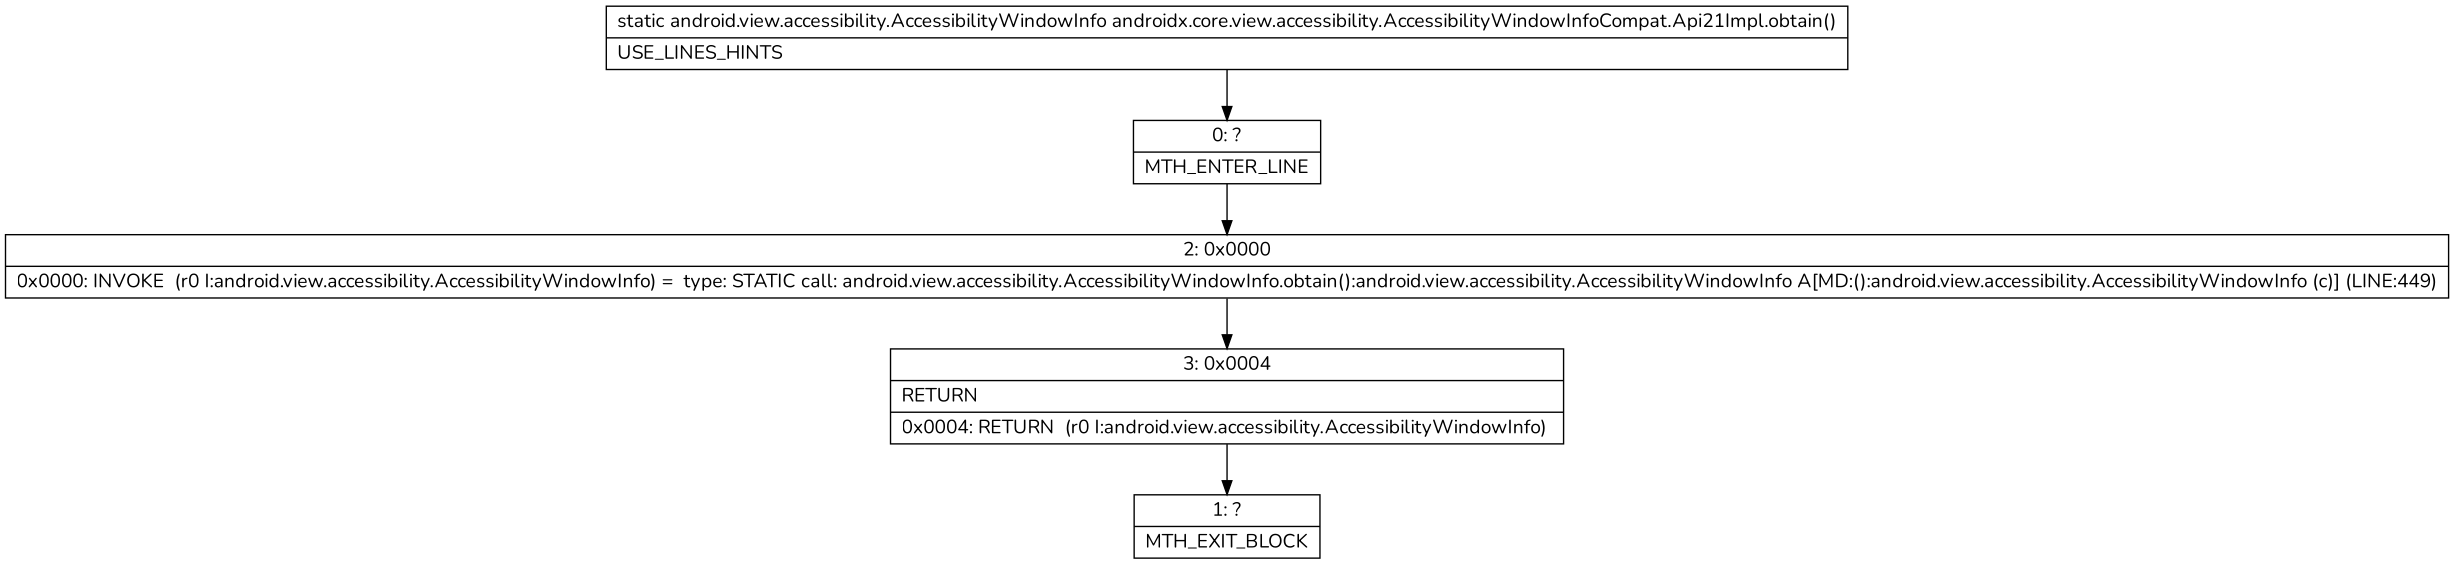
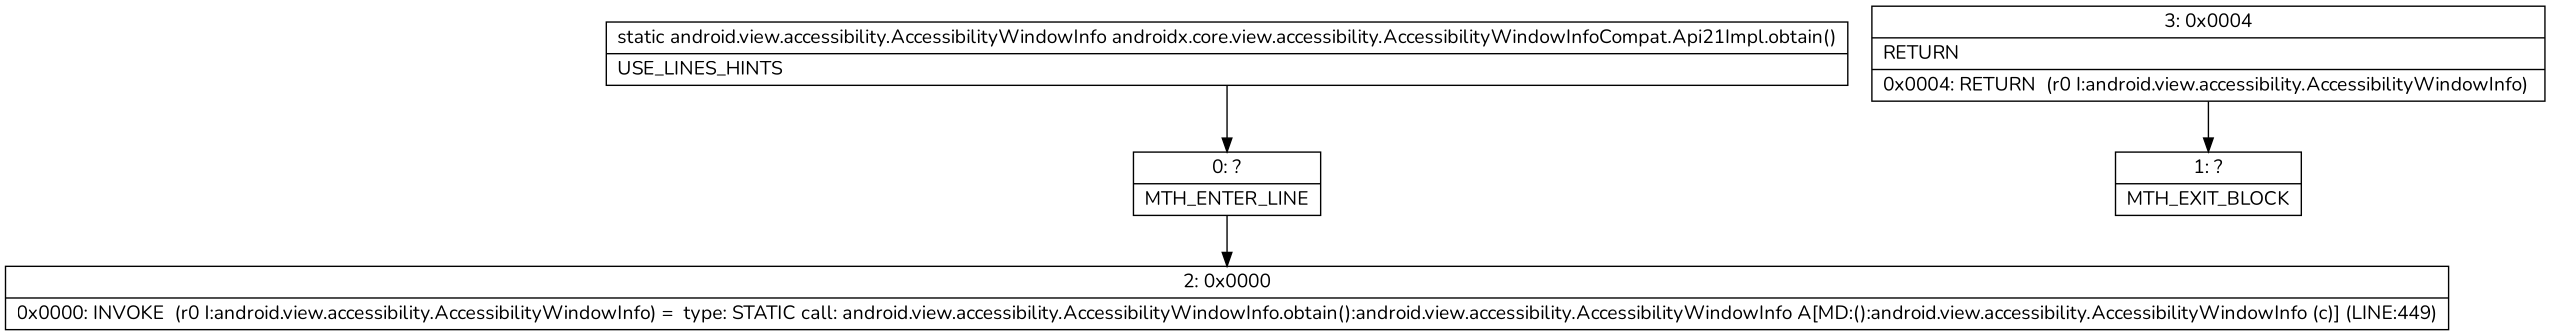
edge "2: 0x0000" -> "3: 0x0004": removed
